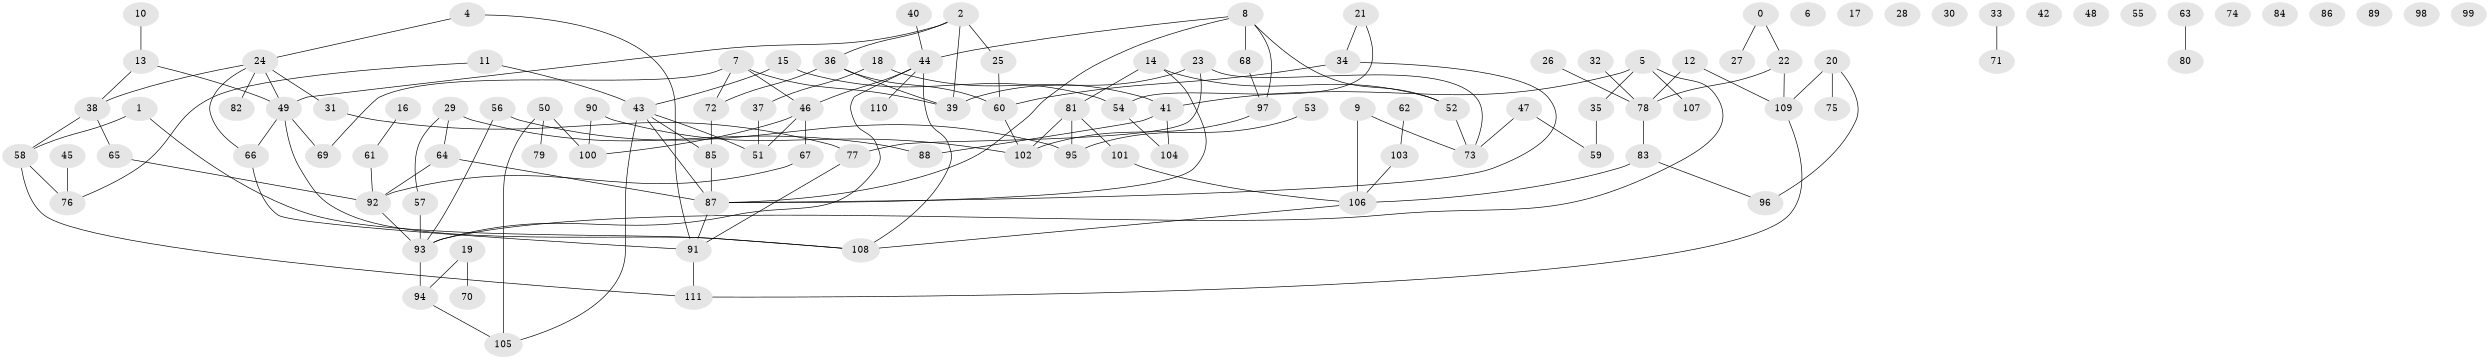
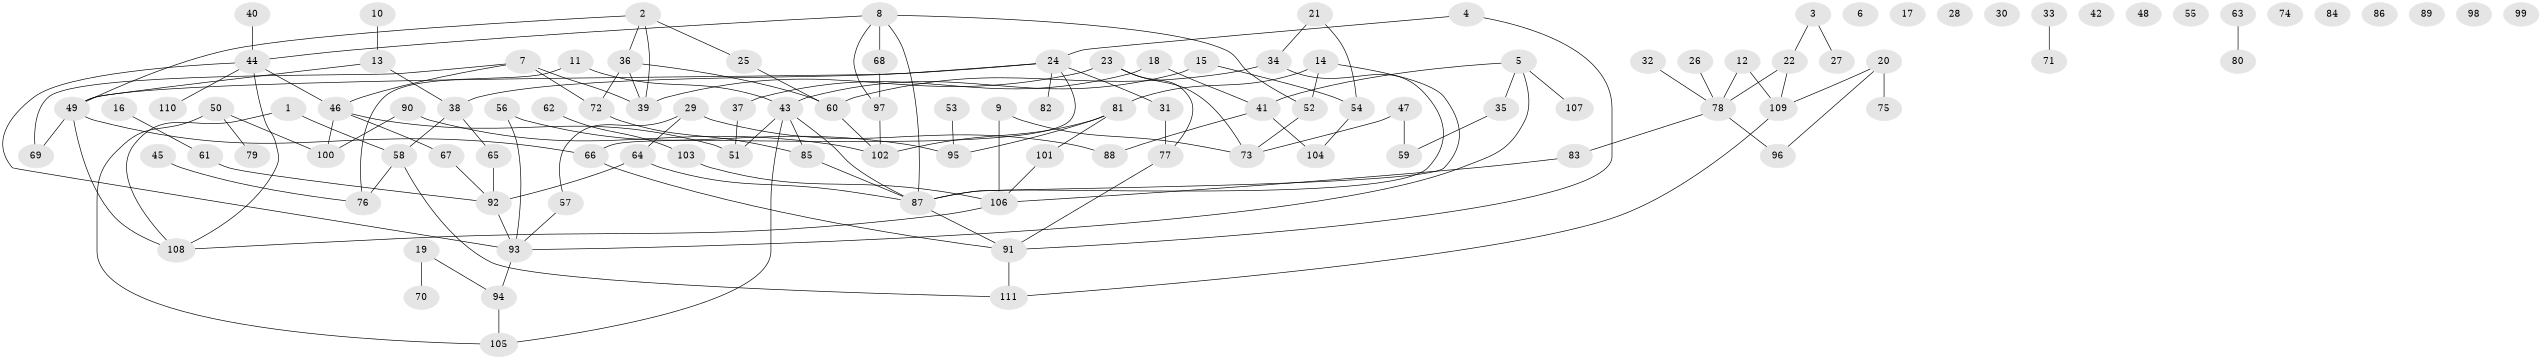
node "0": label "0" -> "3"
edge "83" -- "96": now "78" -- "96"
